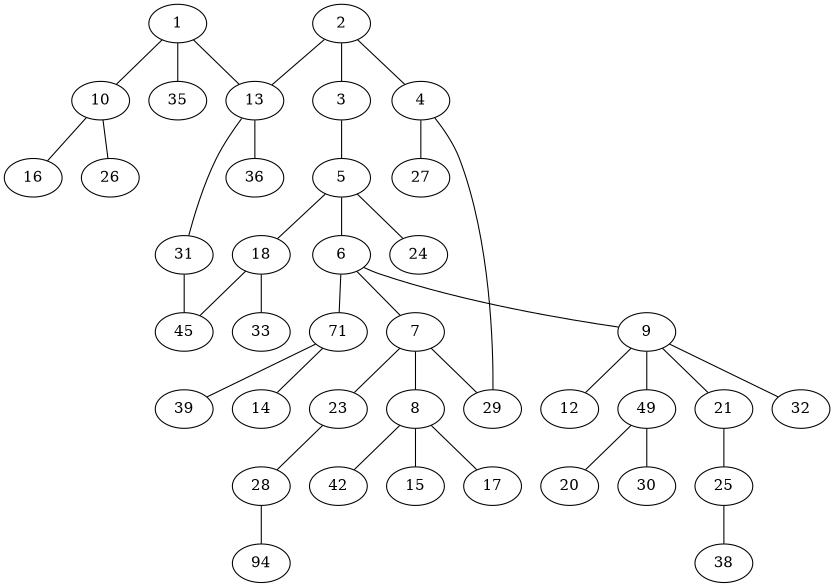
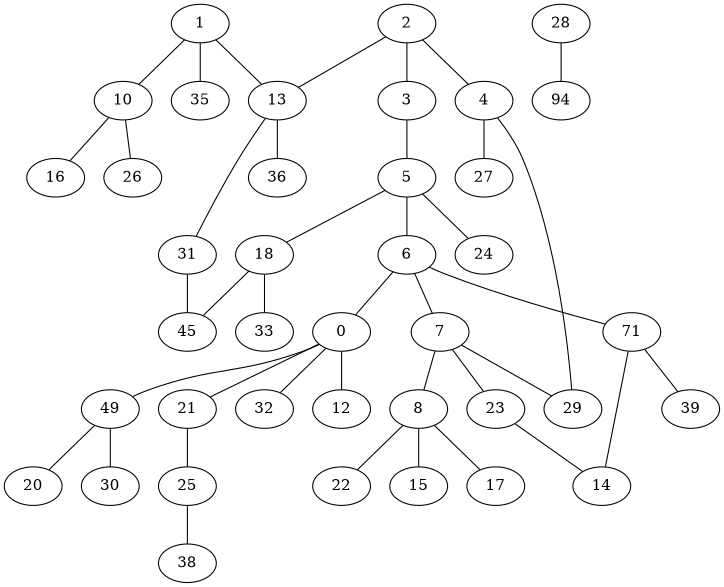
node "9": label "9" -> "0"
edge "23" -- "28": now "23" -- "14"
node "42": label "42" -> "22"
